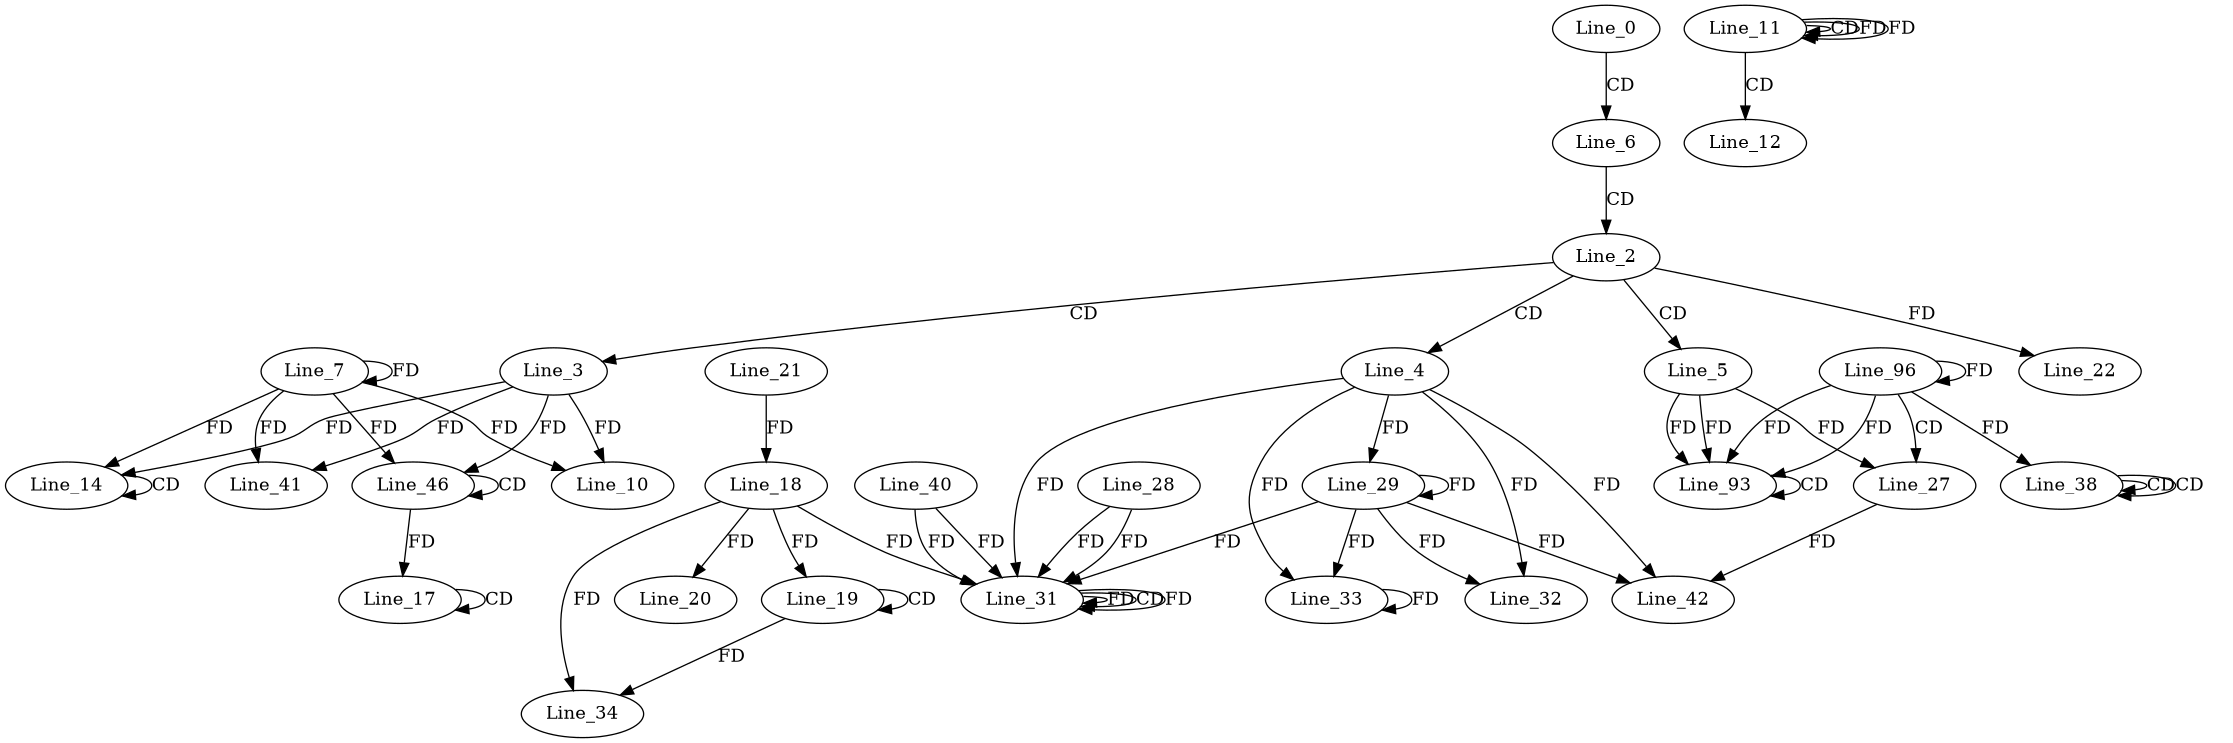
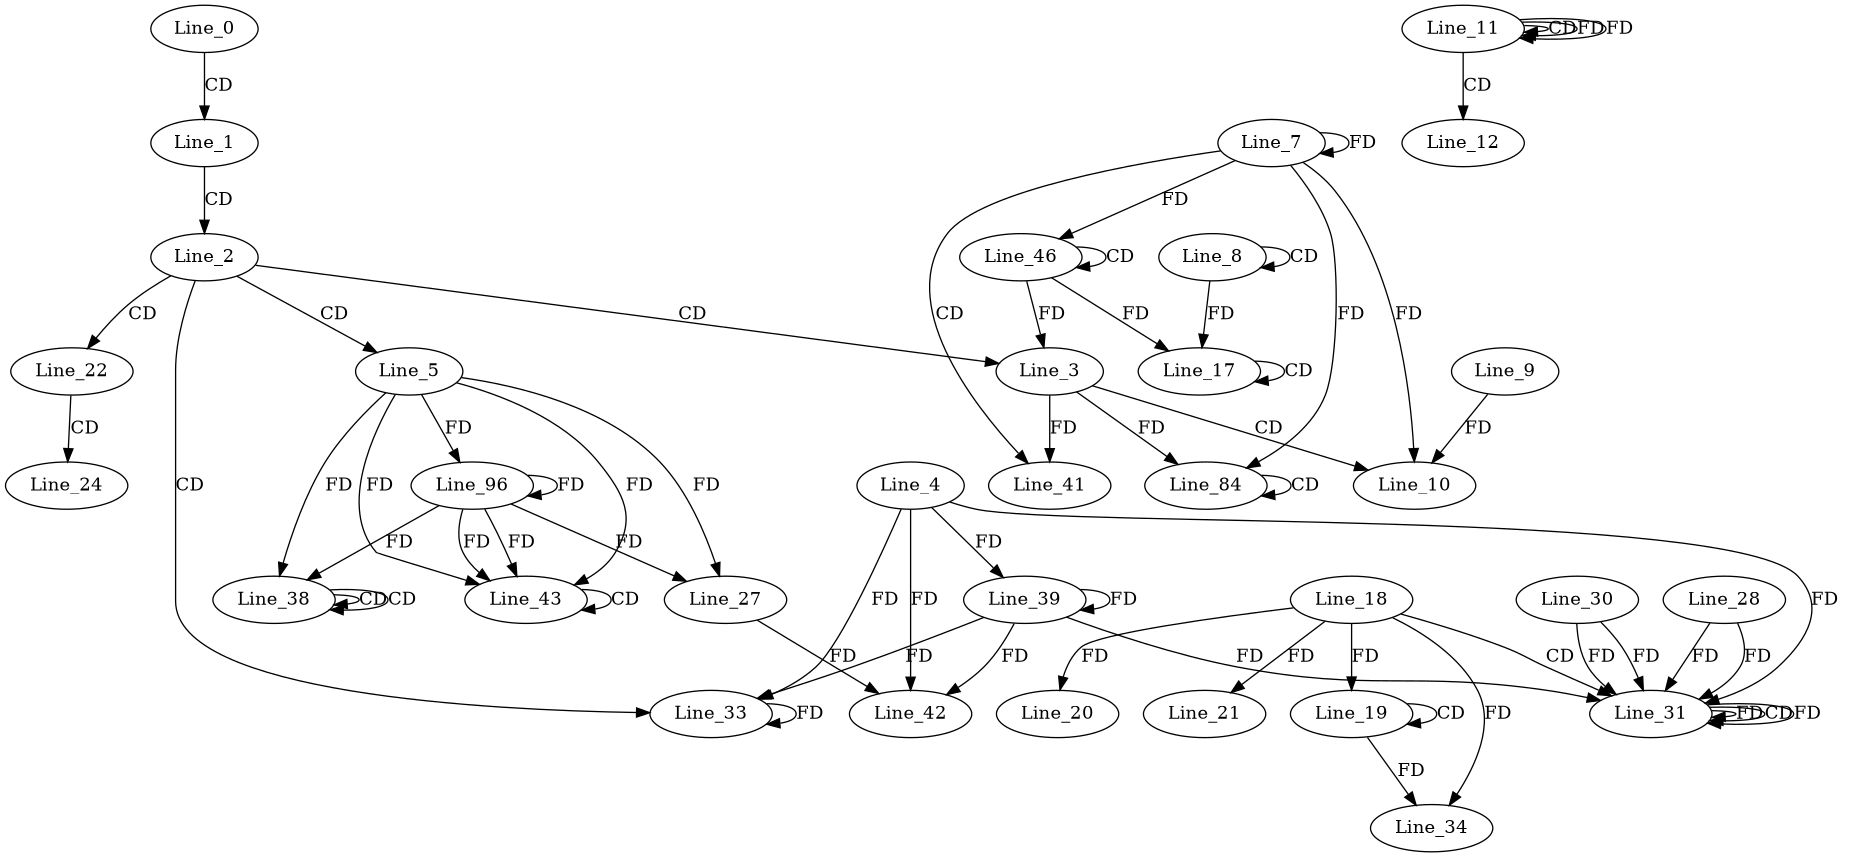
node "Line_6": label "Line_6" -> "Line_1"
node "Line_8": added
edge "Line_2" -> "Line_4": now "Line_2" -> "Line_33"
edge "Line_2" -> "Line_22": label "FD" -> "CD"
node "Line_9": added
edge "Line_21" -> "Line_18": reversed
edge "Line_5" -> "Line_96": added, label "FD"
edge "Line_7" -> "Line_41": label "FD" -> "CD"
edge "Line_3" -> "Line_10": label "FD" -> "CD"
edge "Line_96" -> "Line_27": label "CD" -> "FD"
edge "Line_3" -> "Line_46": reversed
edge "Line_5" -> "Line_38": added, label "FD"
node "Line_24": added
node "Line_14": label "Line_14" -> "Line_84"
node "Line_40": label "Line_40" -> "Line_30"
node "Line_29": label "Line_29" -> "Line_39"
node "Line_93": label "Line_93" -> "Line_43"
edge "Line_18" -> "Line_31": label "FD" -> "CD"
node "Line_32": removed
